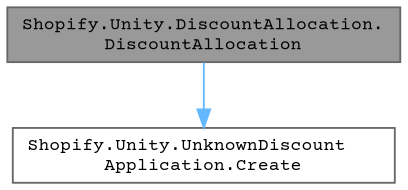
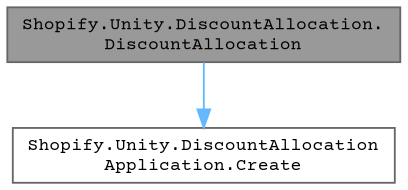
node "Shopify.Unity.UnknownDiscount Application.Create": label "Shopify.Unity.UnknownDiscount Application.Create" -> "Shopify.Unity.DiscountAllocation Application.Create"
